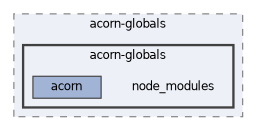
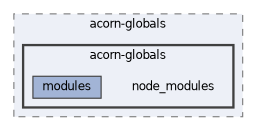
node "acorn": label "acorn" -> "modules"
